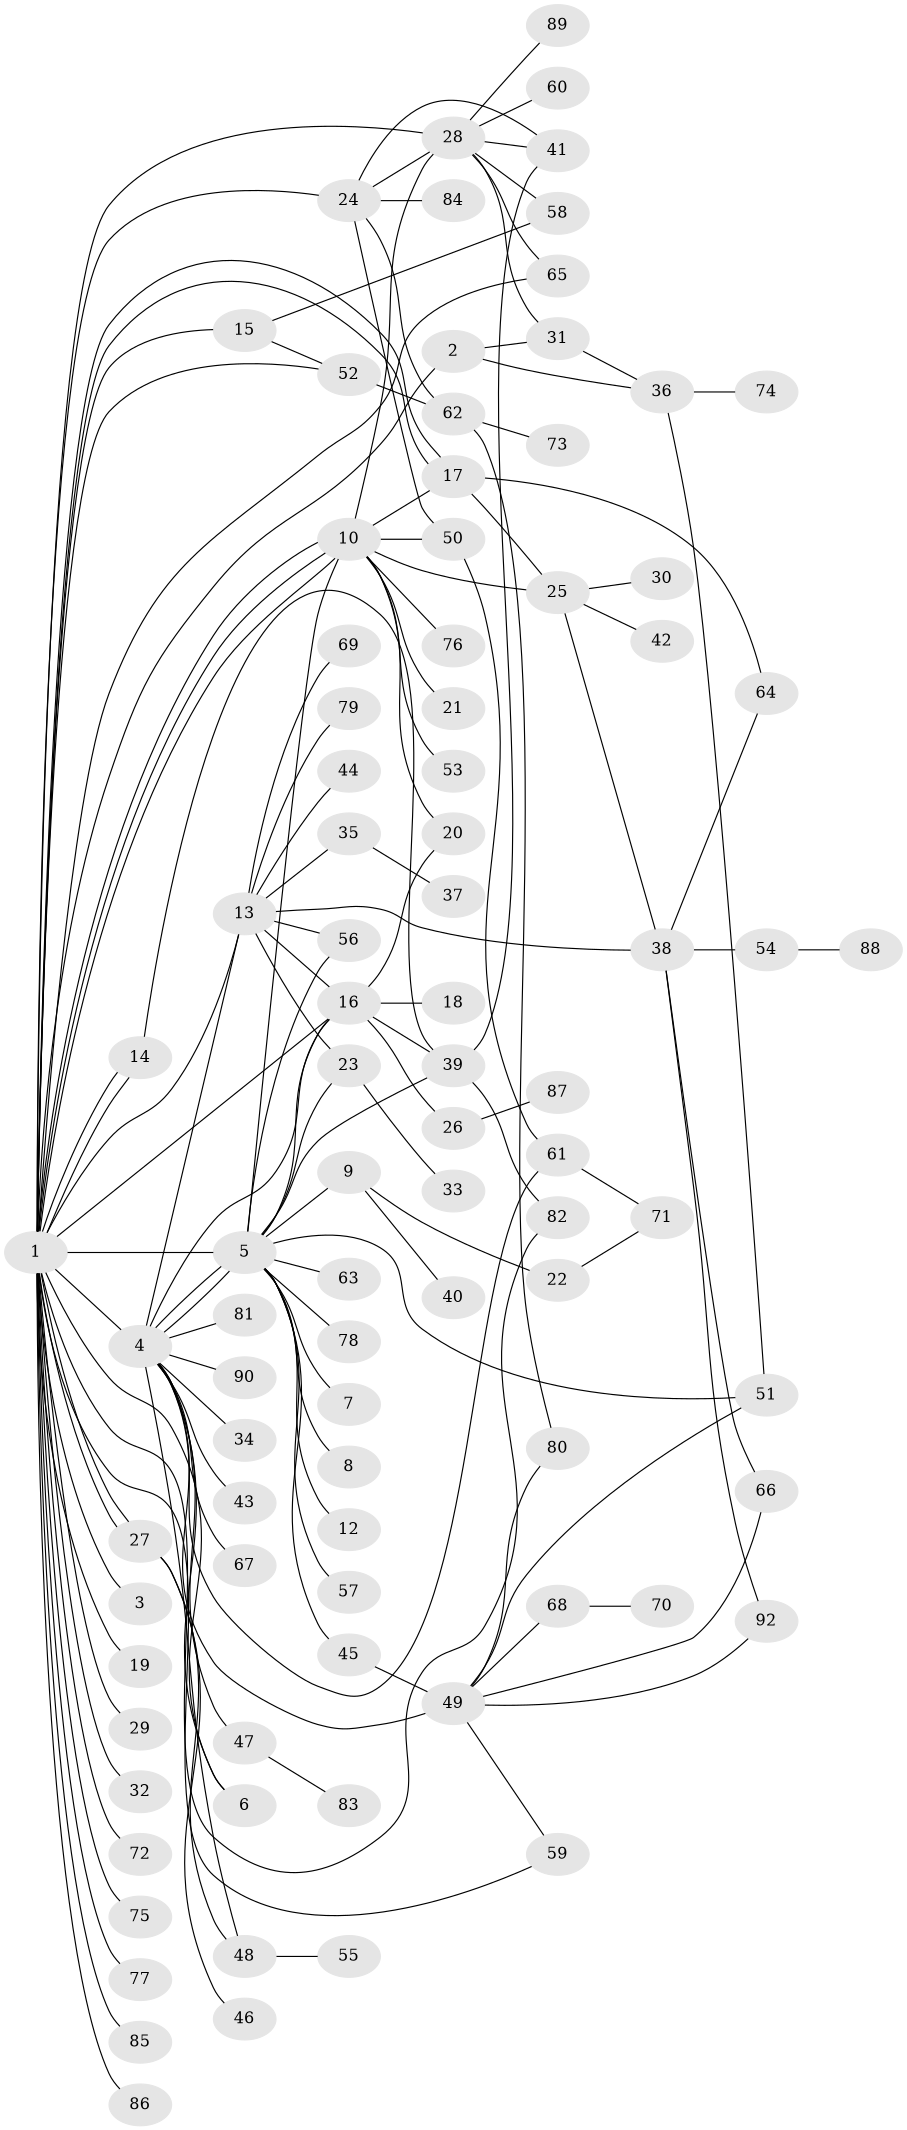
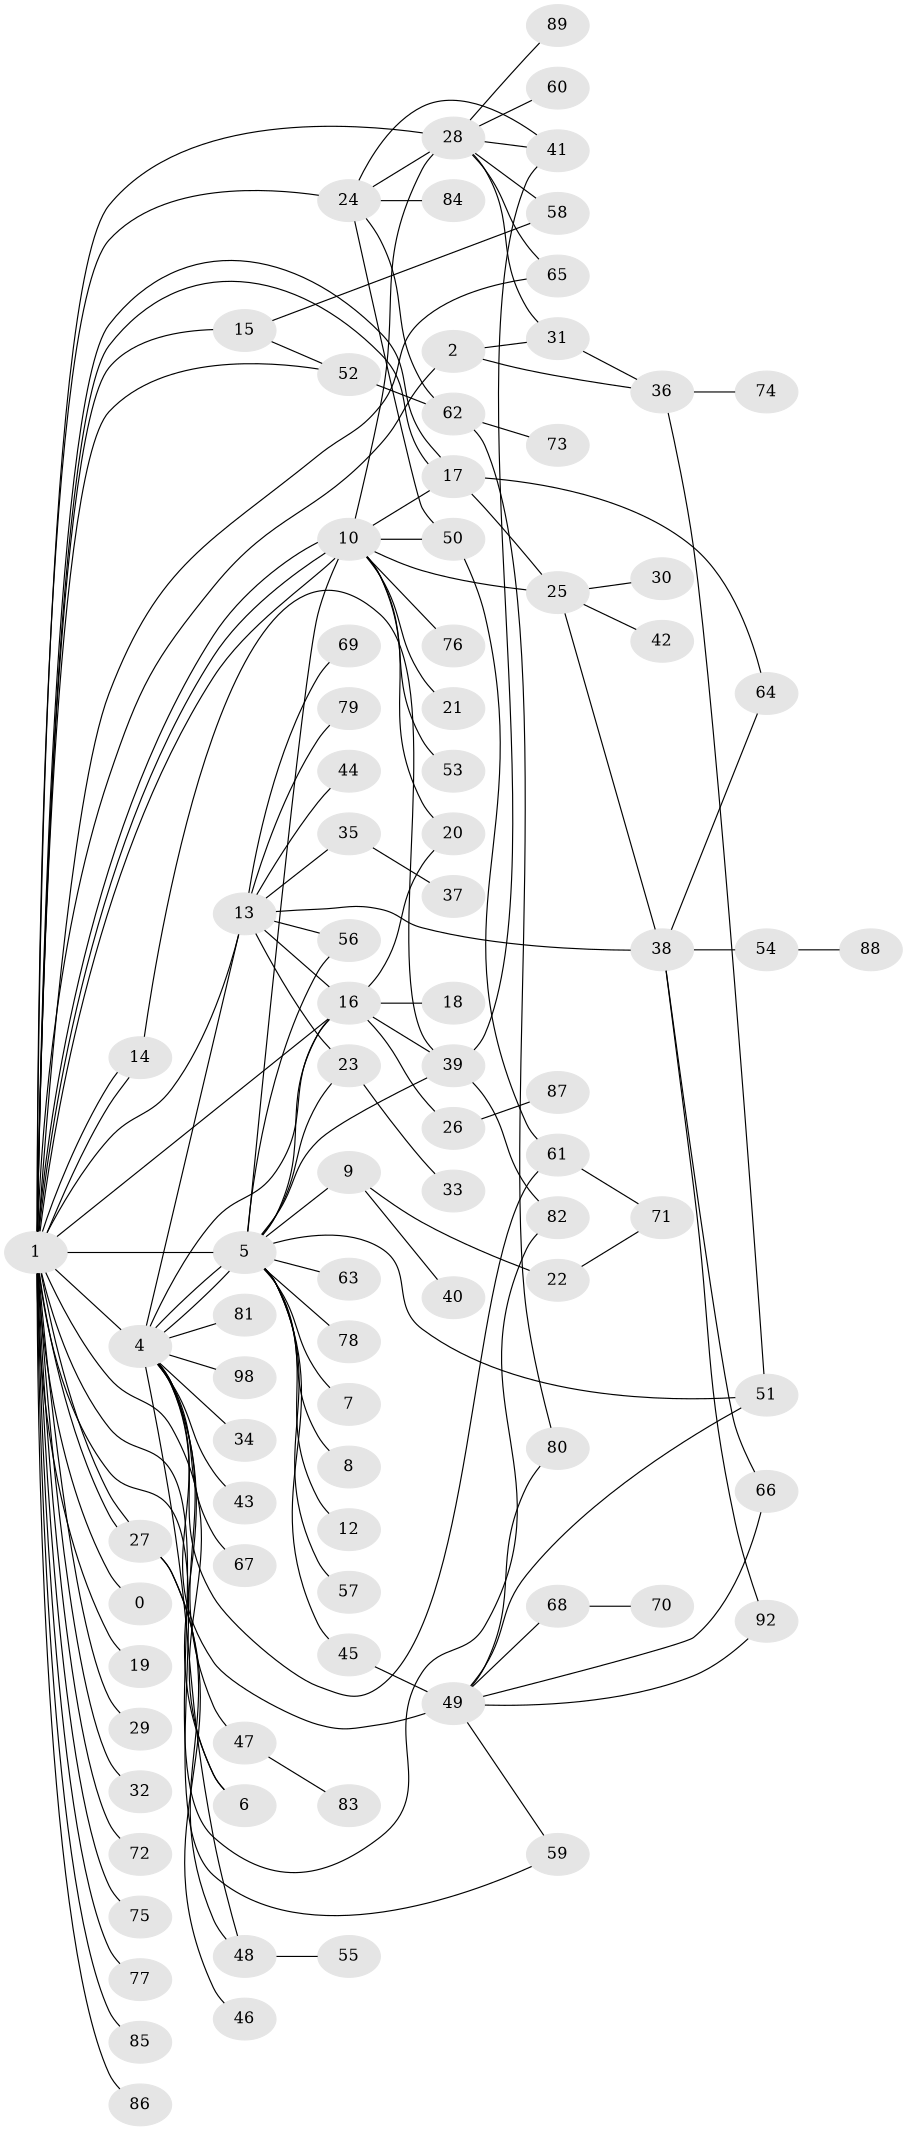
node "90": label "90" -> "98"
node "3": label "3" -> "0"
